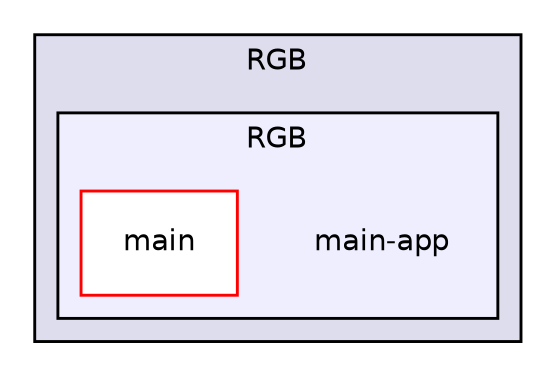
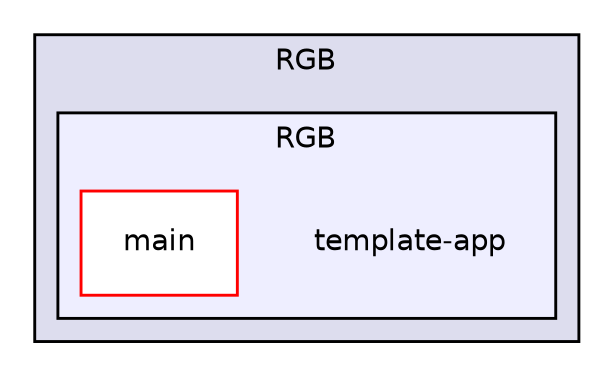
node "main-app": label "main-app" -> "template-app"
